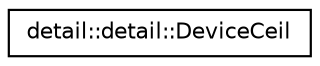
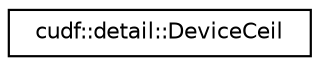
node "detail::detail::DeviceCeil": label "detail::detail::DeviceCeil" -> "cudf::detail::DeviceCeil"
